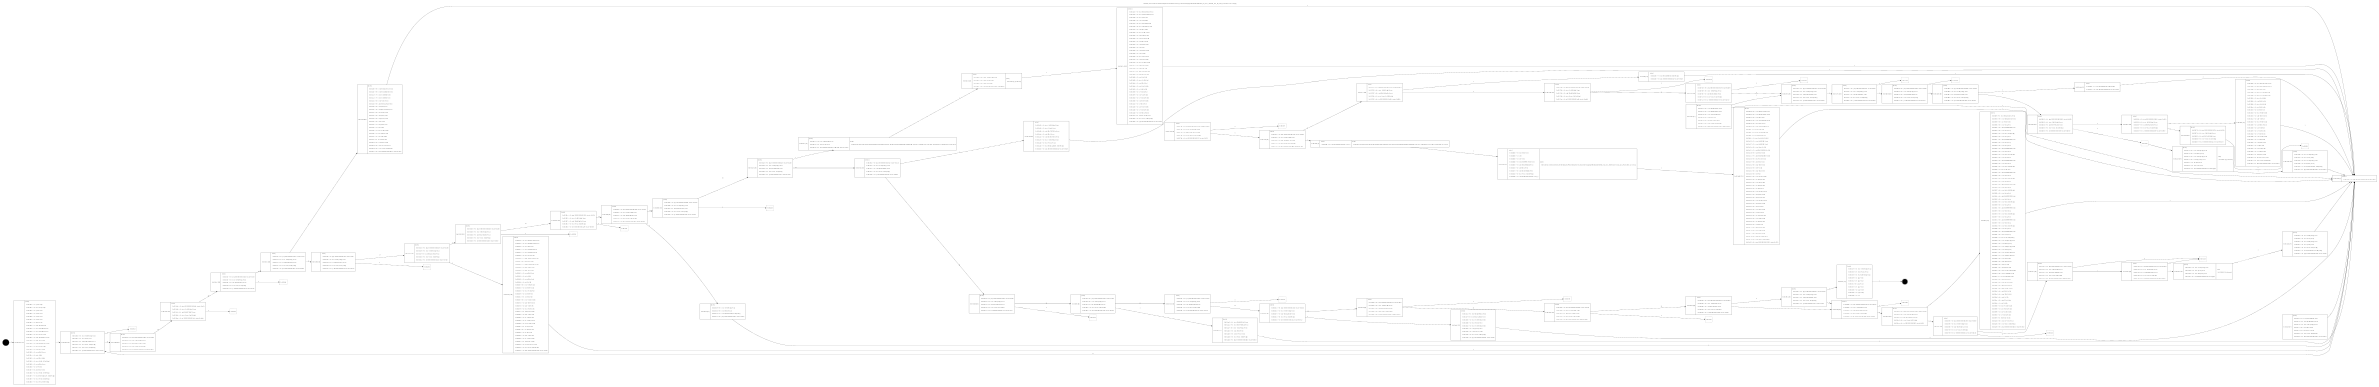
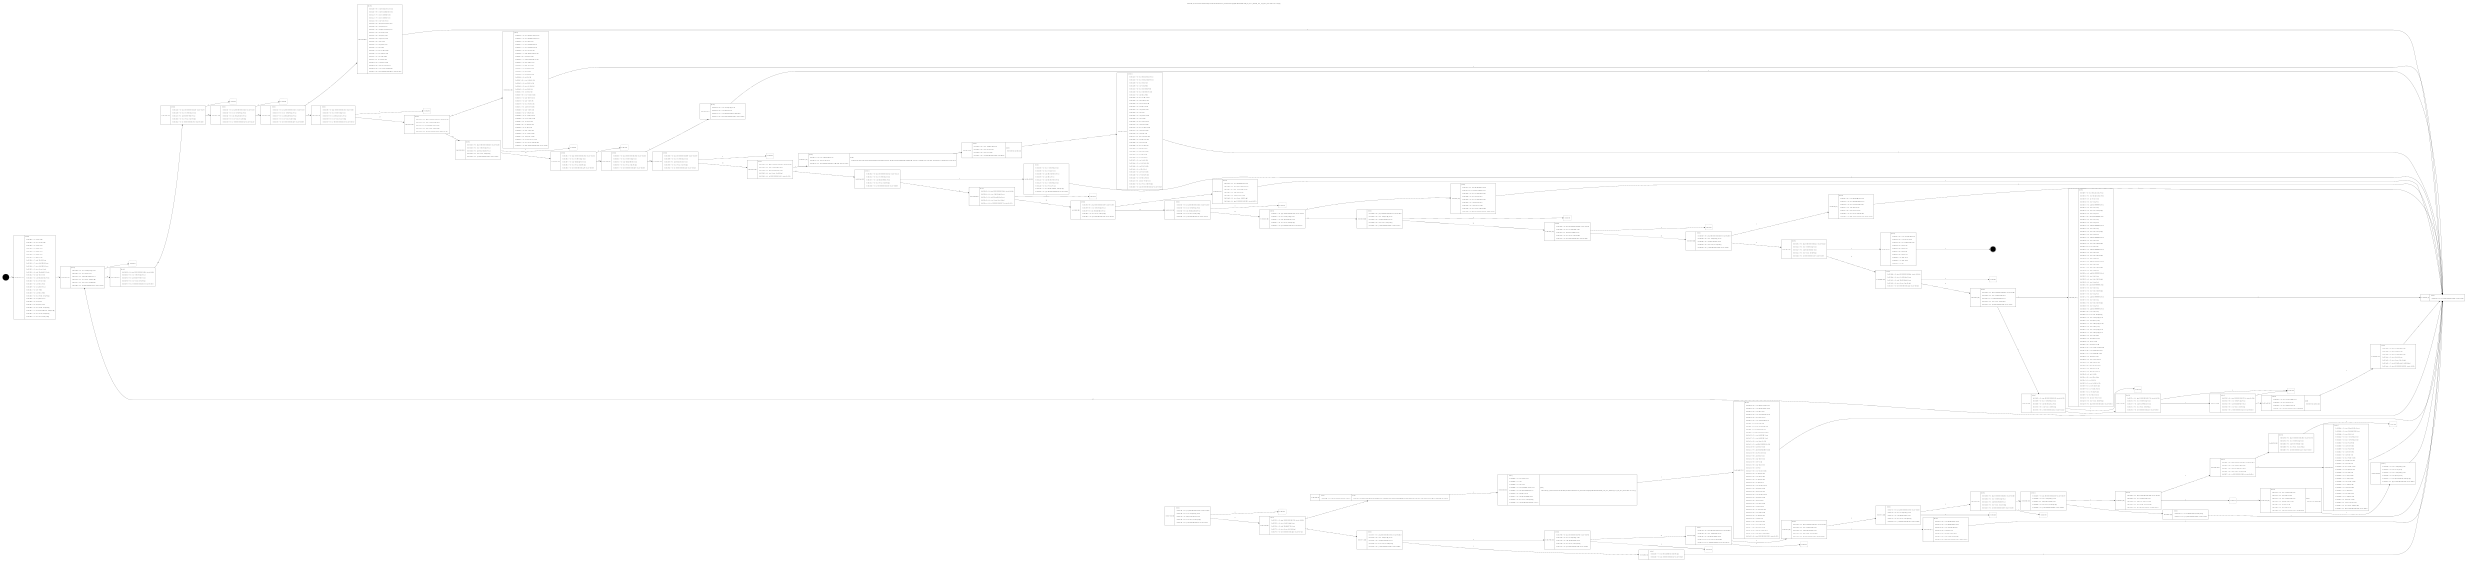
edge "0x401a0e [27]" -> "0x4017d0 [28]": reversed
edge "0x401680 [28]" -> "0x4016b8 [28]": now "0x401680 [28]" -> "0x401a6f [27]"
